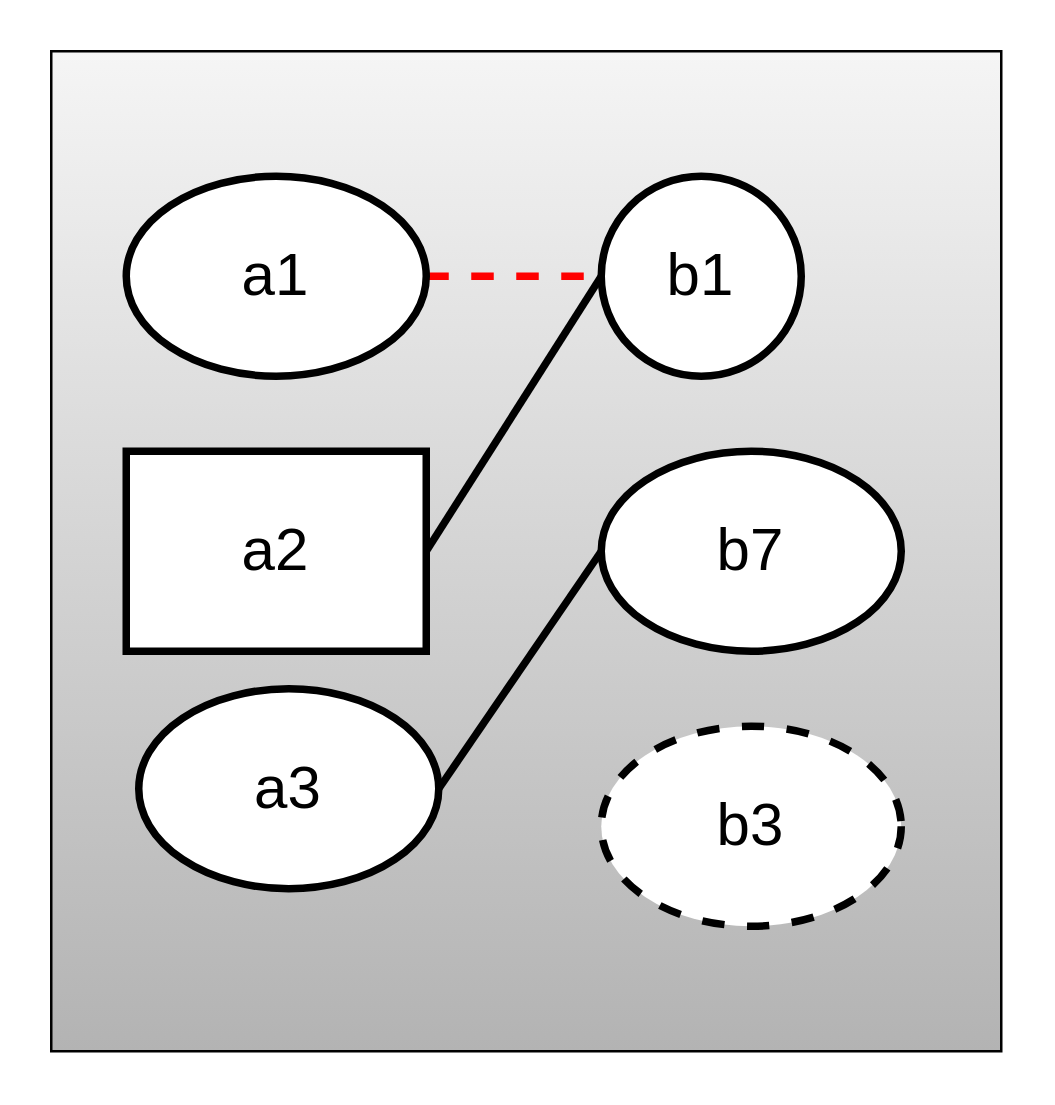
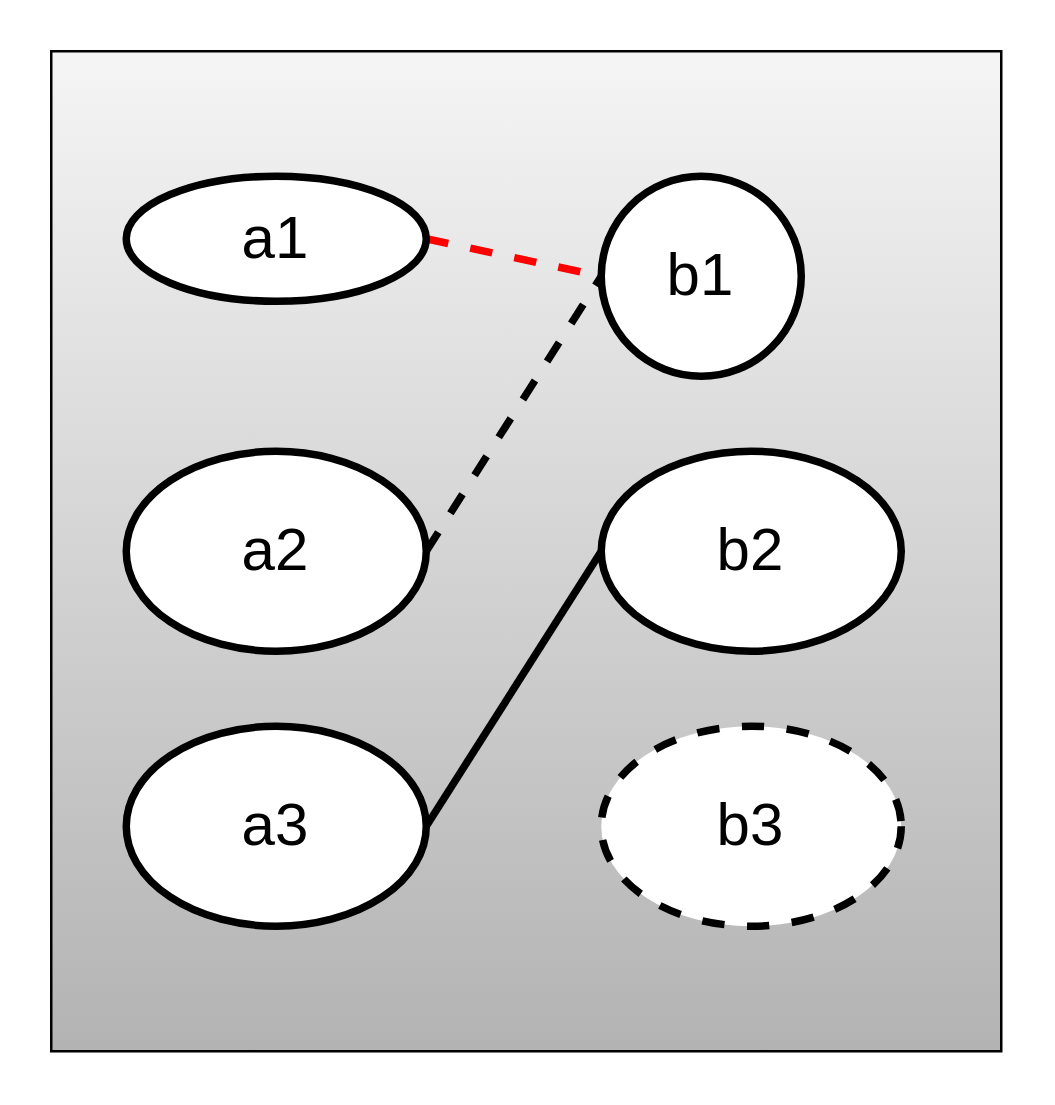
node "a1": size 300x200 -> 300x125
edge "b1" -- "a2": style solid -> dashed
node "a2": shape rectangle -> ellipse
node "b7": label "b7" -> "b2"
node "a3": moved (289, 789) -> (276, 826)
